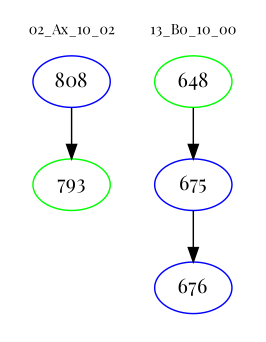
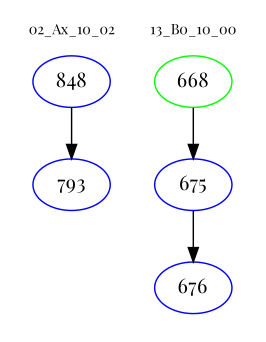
node "808": label "808" -> "848"
node "648": label "648" -> "668"
node "793": color green -> blue
